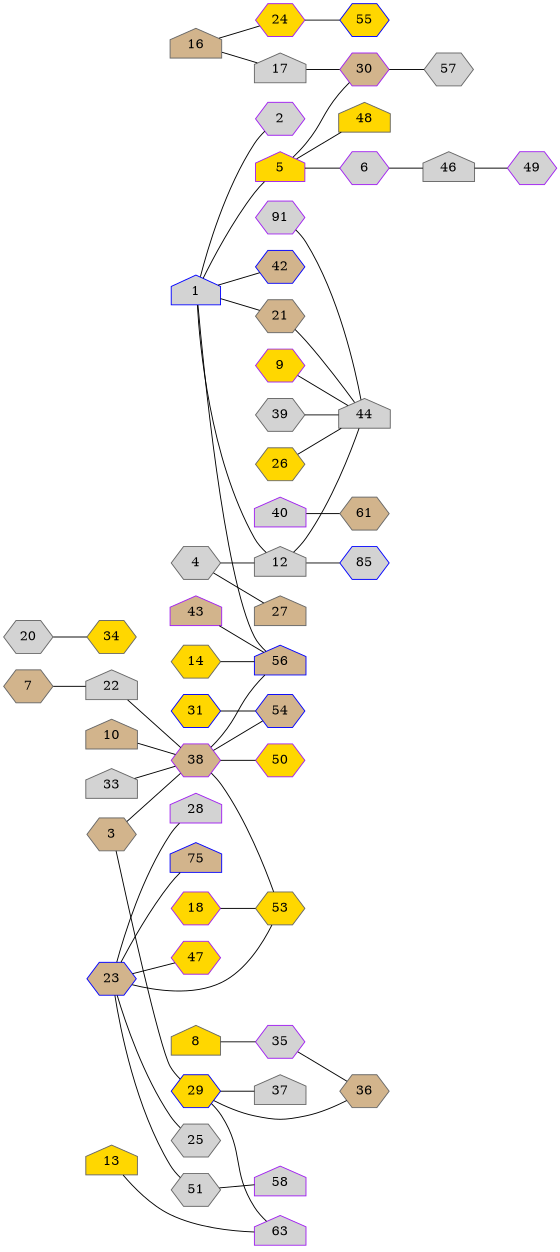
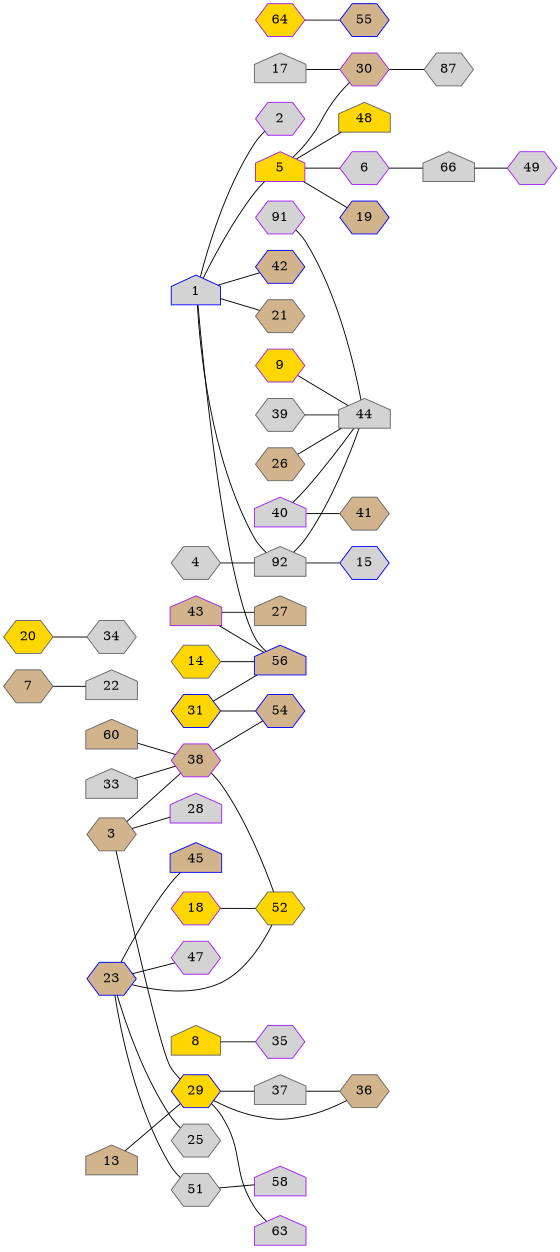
node "24": label "24" -> "64"
node "55": fillcolor gold -> tan
node "16": removed
node "57": label "57" -> "87"
node "46": label "46" -> "66"
node "19": added
edge "21" -- "44": now "40" -- "44"
node "26": fillcolor gold -> tan
node "61": label "61" -> "41"
node "12": label "12" -> "92"
node "85": label "85" -> "15"
edge "4" -- "27": now "43" -- "27"
node "20": fillcolor lightgrey -> gold
node "34": fillcolor gold -> lightgrey
edge "56" -- "38": now "56" -- "31"
edge "22" -- "38": removed
node "10": label "10" -> "60"
node "50": removed
node "75": label "75" -> "45"
edge "28" -- "23": now "28" -- "3"
node "53": label "53" -> "52"
node "47": fillcolor gold -> lightgrey
edge "35" -- "36": now "37" -- "36"
node "13": fillcolor gold -> tan
edge "13" -- "63": now "13" -- "29"
